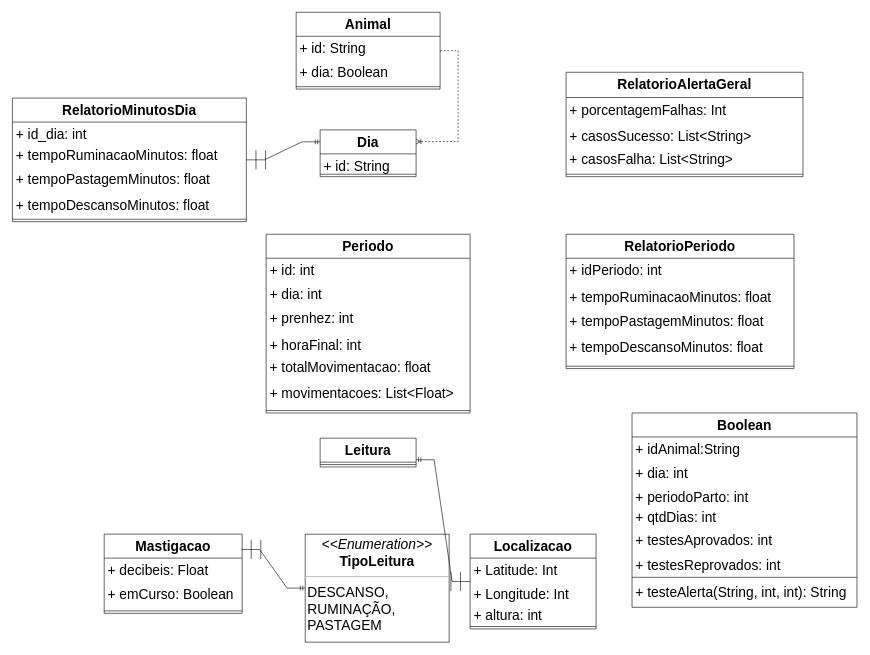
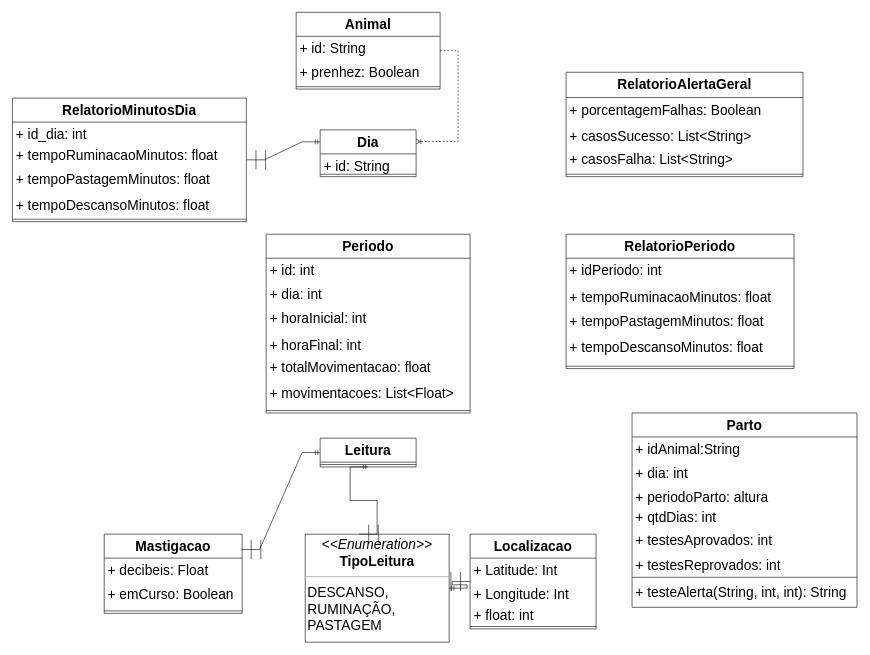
node "+ dia: Boolean": label "+ dia: Boolean" -> "+ prenhez: Boolean"
node "+ porcentagemFalhas: Int": label "+ porcentagemFalhas: Int" -> "+ porcentagemFalhas: Boolean"
node "+ prenhez: int": label "+ prenhez: int" -> "+ horaInicial: int"
node "Boolean": label "Boolean" -> "Parto"
node "+ periodoParto: int": label "+ periodoParto: int" -> "+ periodoParto: altura"
edge "Leitura" -- "<<Enumeration>>TipoLeitura DESCANSO, RUMINAÇÃO, PASTAGEM": added
edge "Leitura" -- "Localizacao": now "<<Enumeration>>TipoLeitura DESCANSO, RUMINAÇÃO, PASTAGEM" -- "Localizacao"
edge "Mastigacao" -- "<<Enumeration>>TipoLeitura DESCANSO, RUMINAÇÃO, PASTAGEM": now "Mastigacao" -- "Leitura"
node "+ altura: int": label "+ altura: int" -> "+ float: int"
